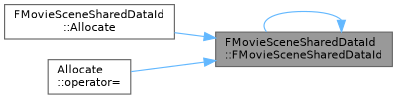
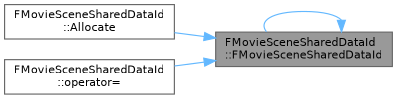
node "Allocate ::operator=": label "Allocate ::operator=" -> "FMovieSceneSharedDataId ::operator="
